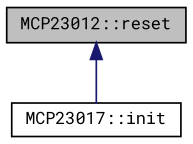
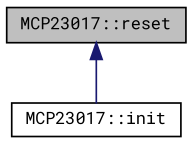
node "MCP23012::reset": label "MCP23012::reset" -> "MCP23017::reset"
